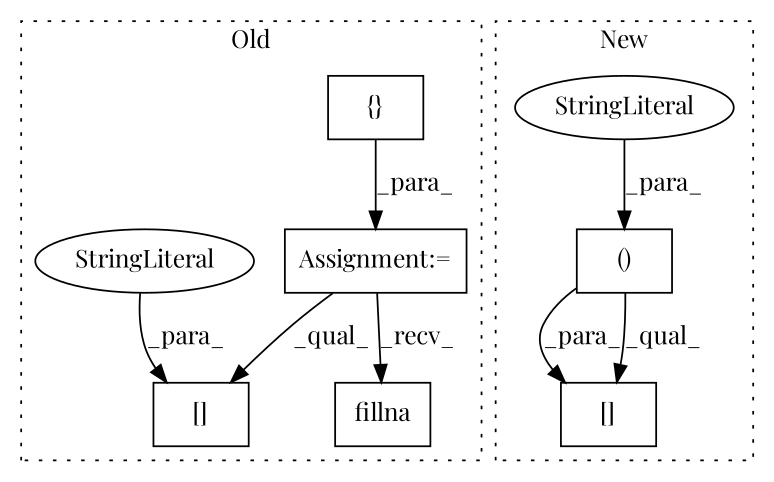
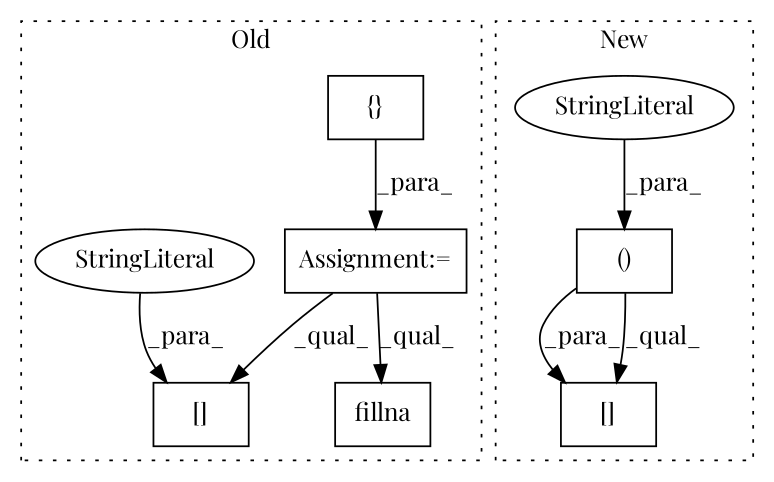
edge "Assignment:=" -> "fillna": label "_recv_" -> "_qual_"
